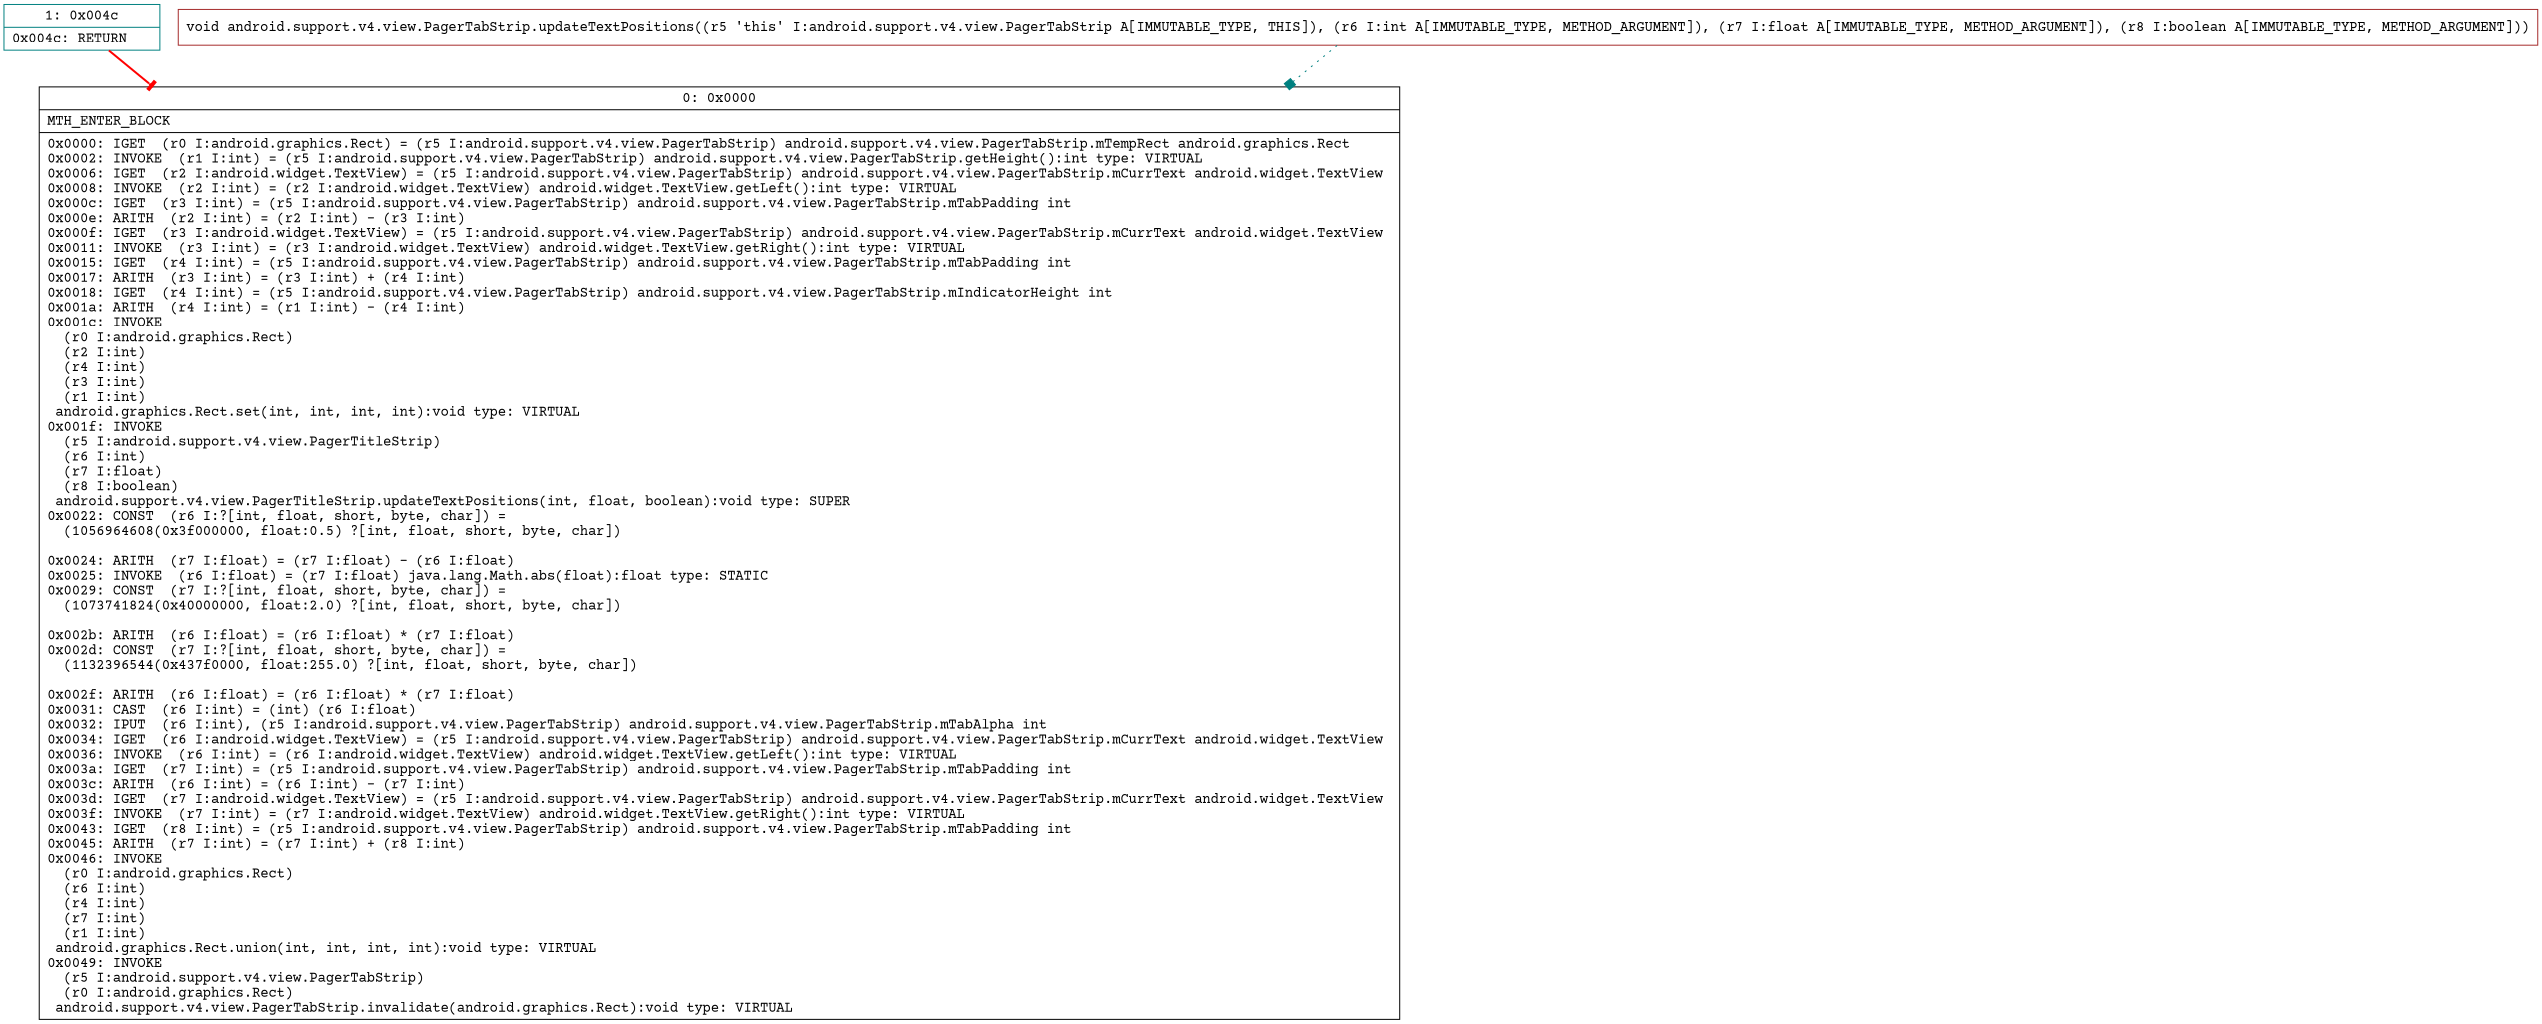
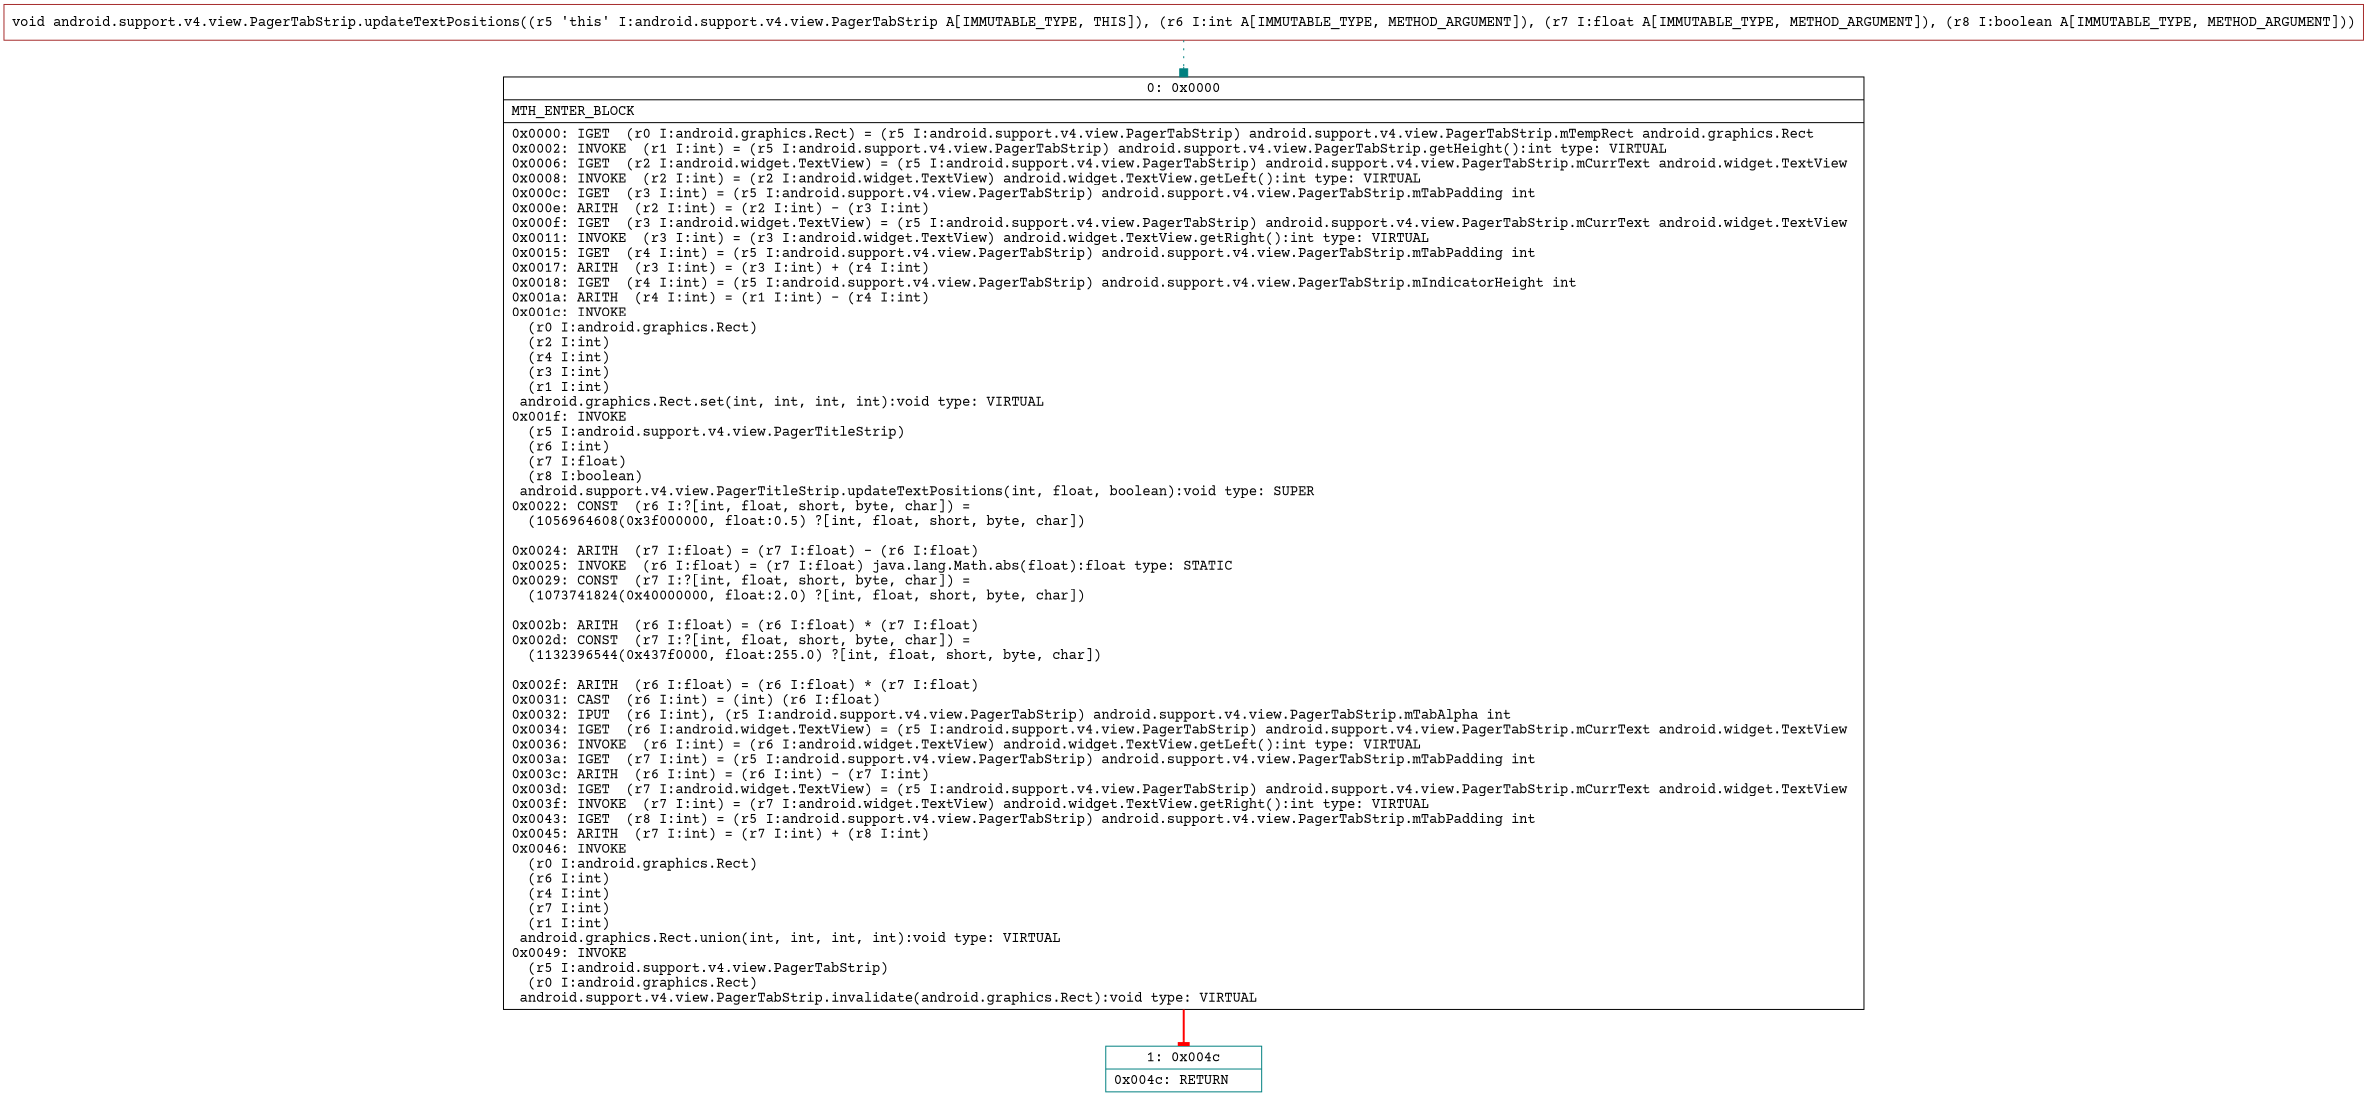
edge "1: 0x004c" -> "0: 0x0000": reversed
